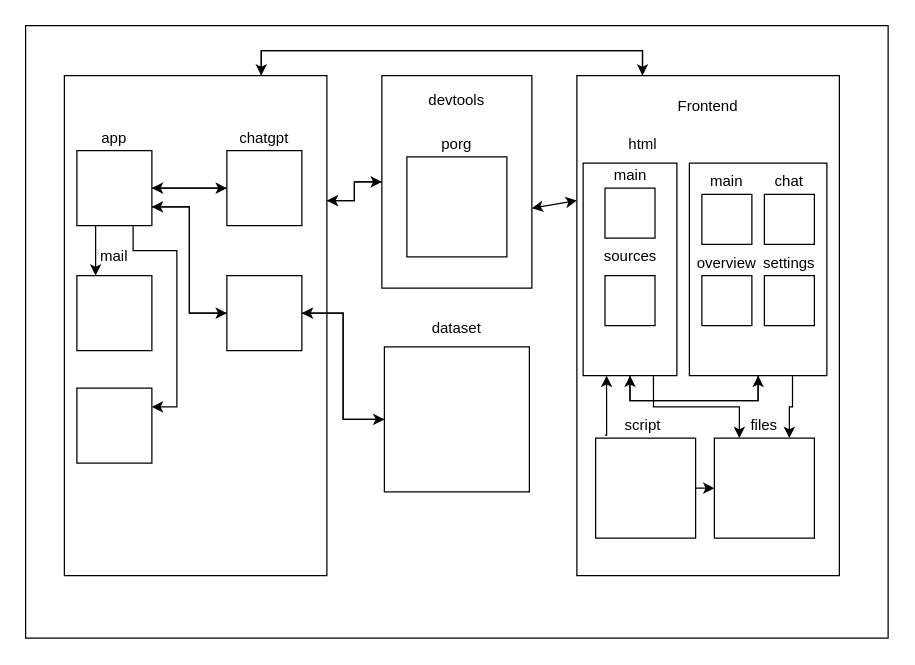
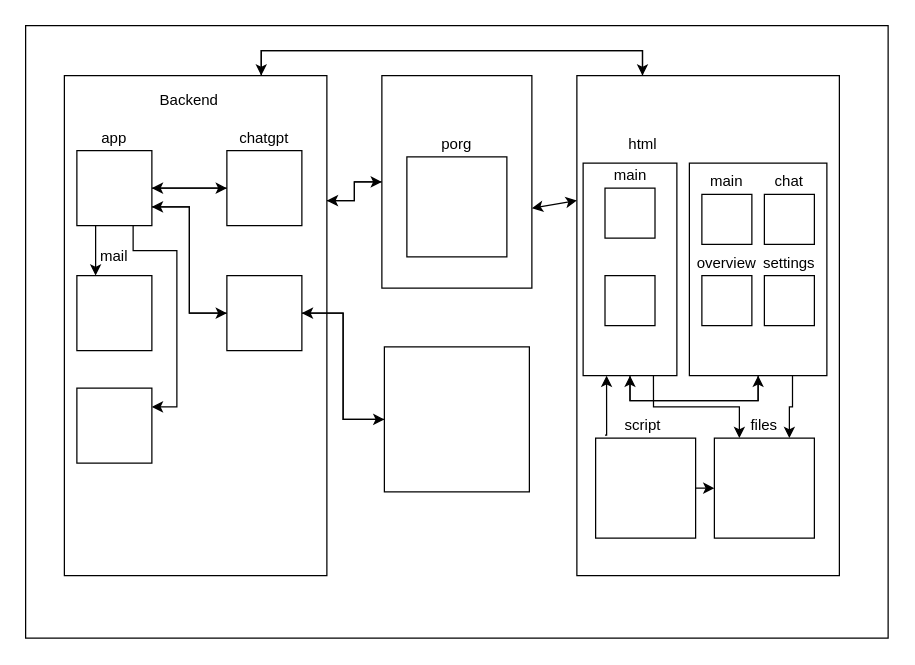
node "Backend": added
node "devtools": removed
node "Frontend": removed
node "sources": removed
node "dataset": removed
